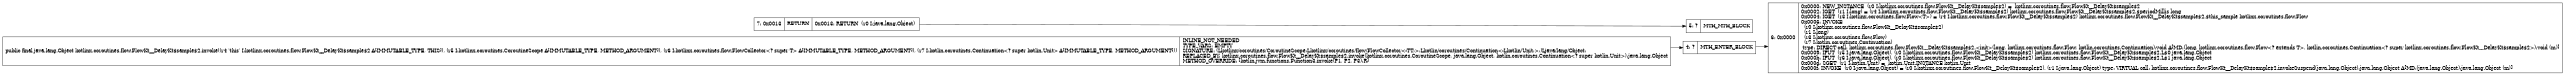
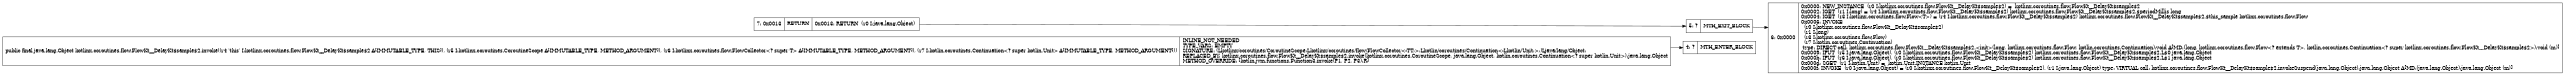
node "5: ?": text "MTH_MTH_BLOCK" -> "MTH_EXIT_BLOCK"
edge "4: ?" -> "6: 0x0000": now "5: ?" -> "6: 0x0000"
